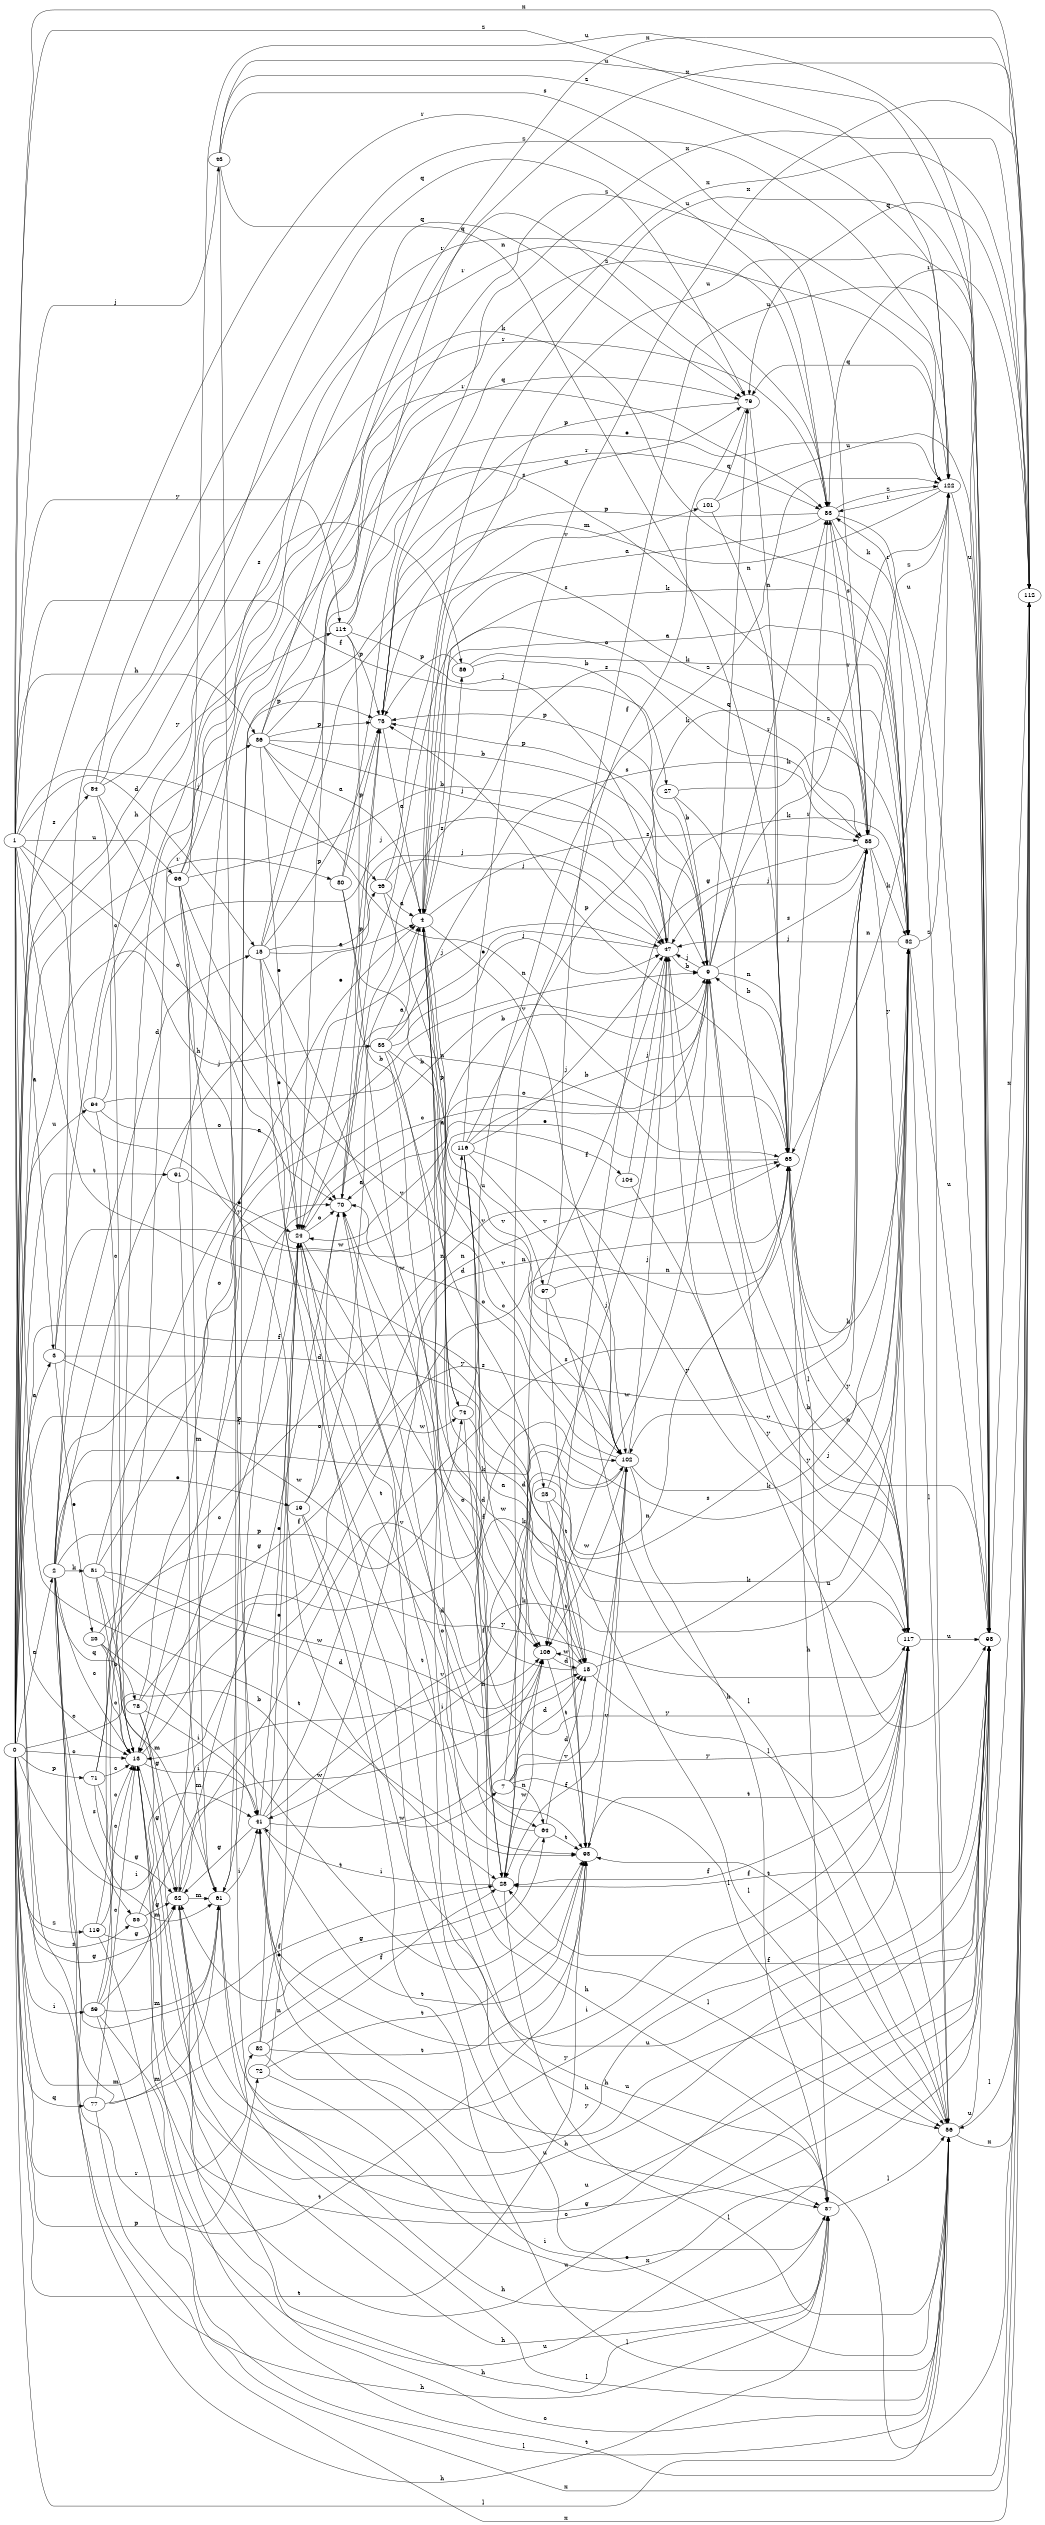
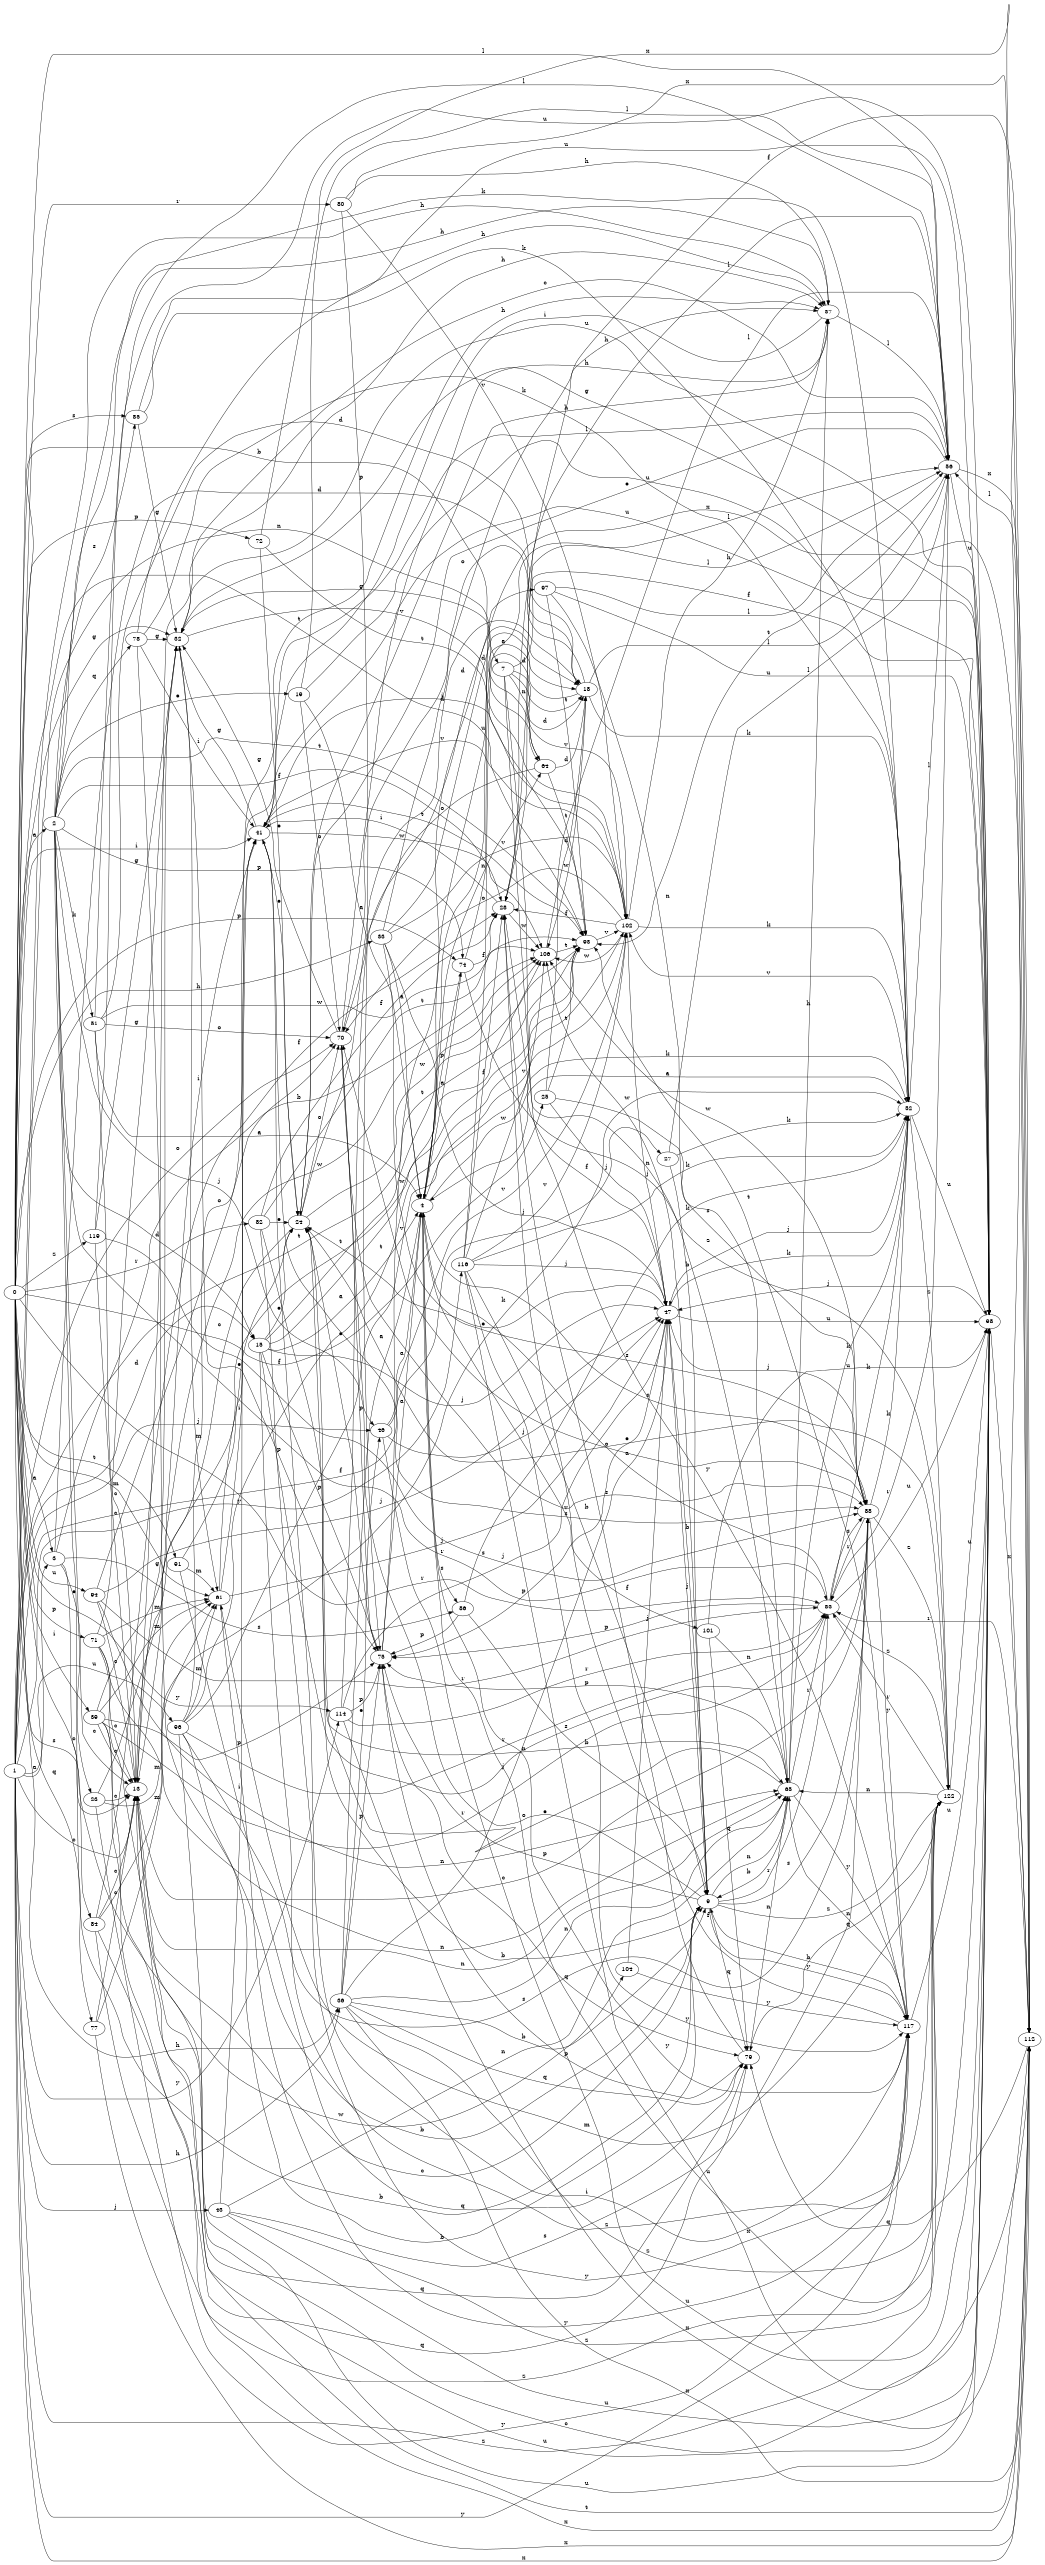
edge "88" -> "106": label "g" -> "w"
edge "36" -> "24": now "36" -> "46"
edge "3" -> "106": label "w" -> "b"
edge "39" -> "75": added, label "p"
